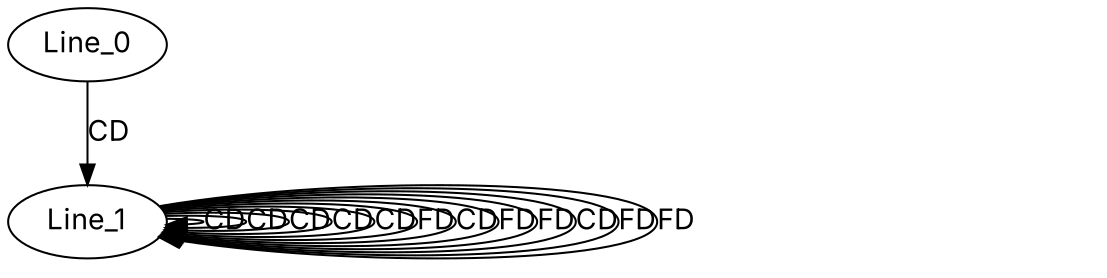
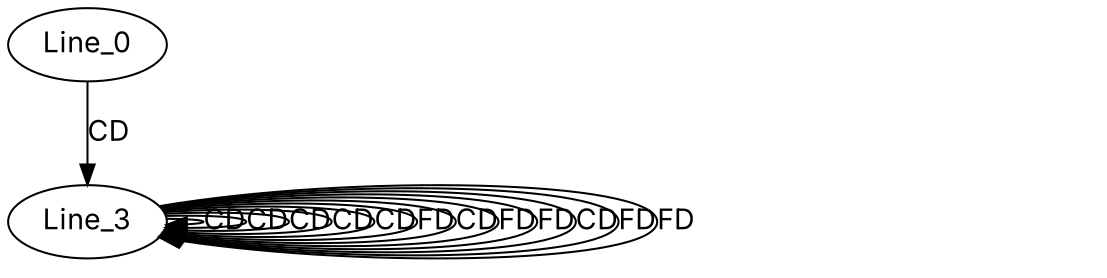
node "Line_1": label "Line_1" -> "Line_3"
